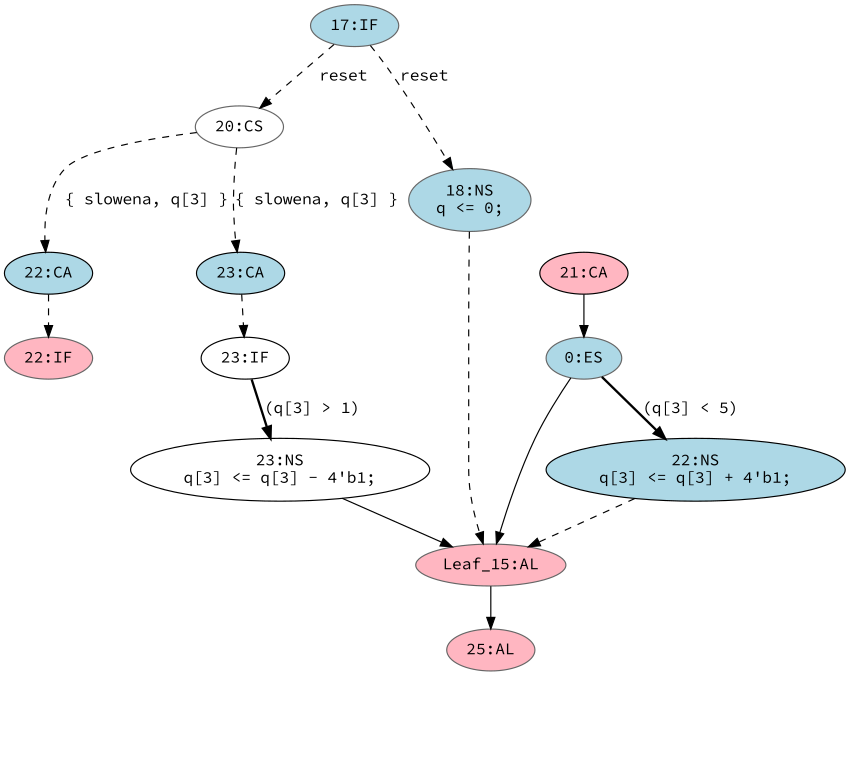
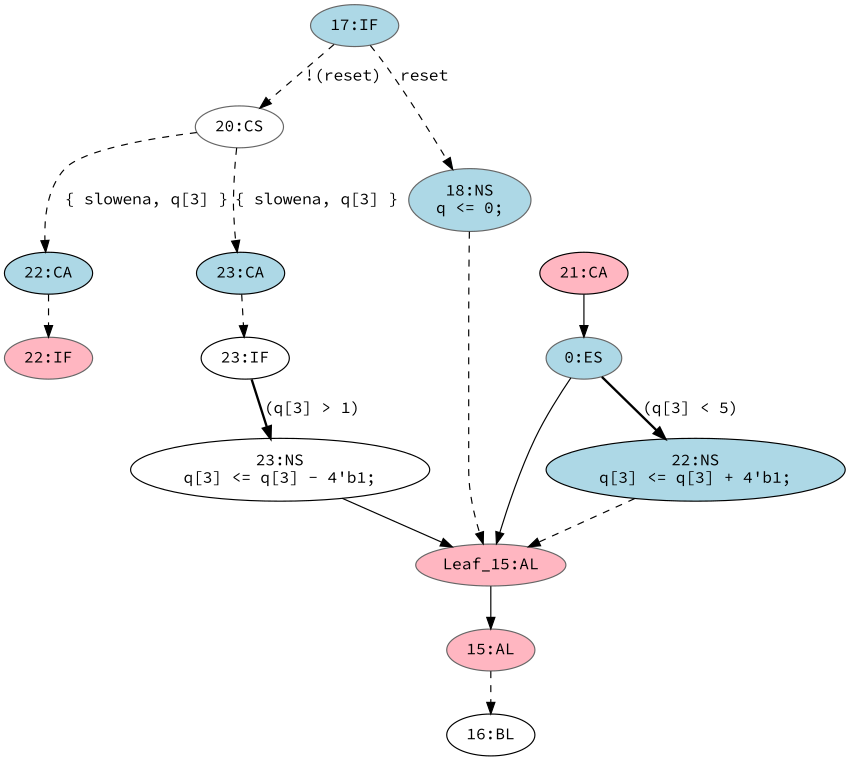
edge "17:IF" -> "20:CS": label "reset" -> "!(reset)"
node "25:AL": label "25:AL" -> "15:AL"
node "16:BL": added
